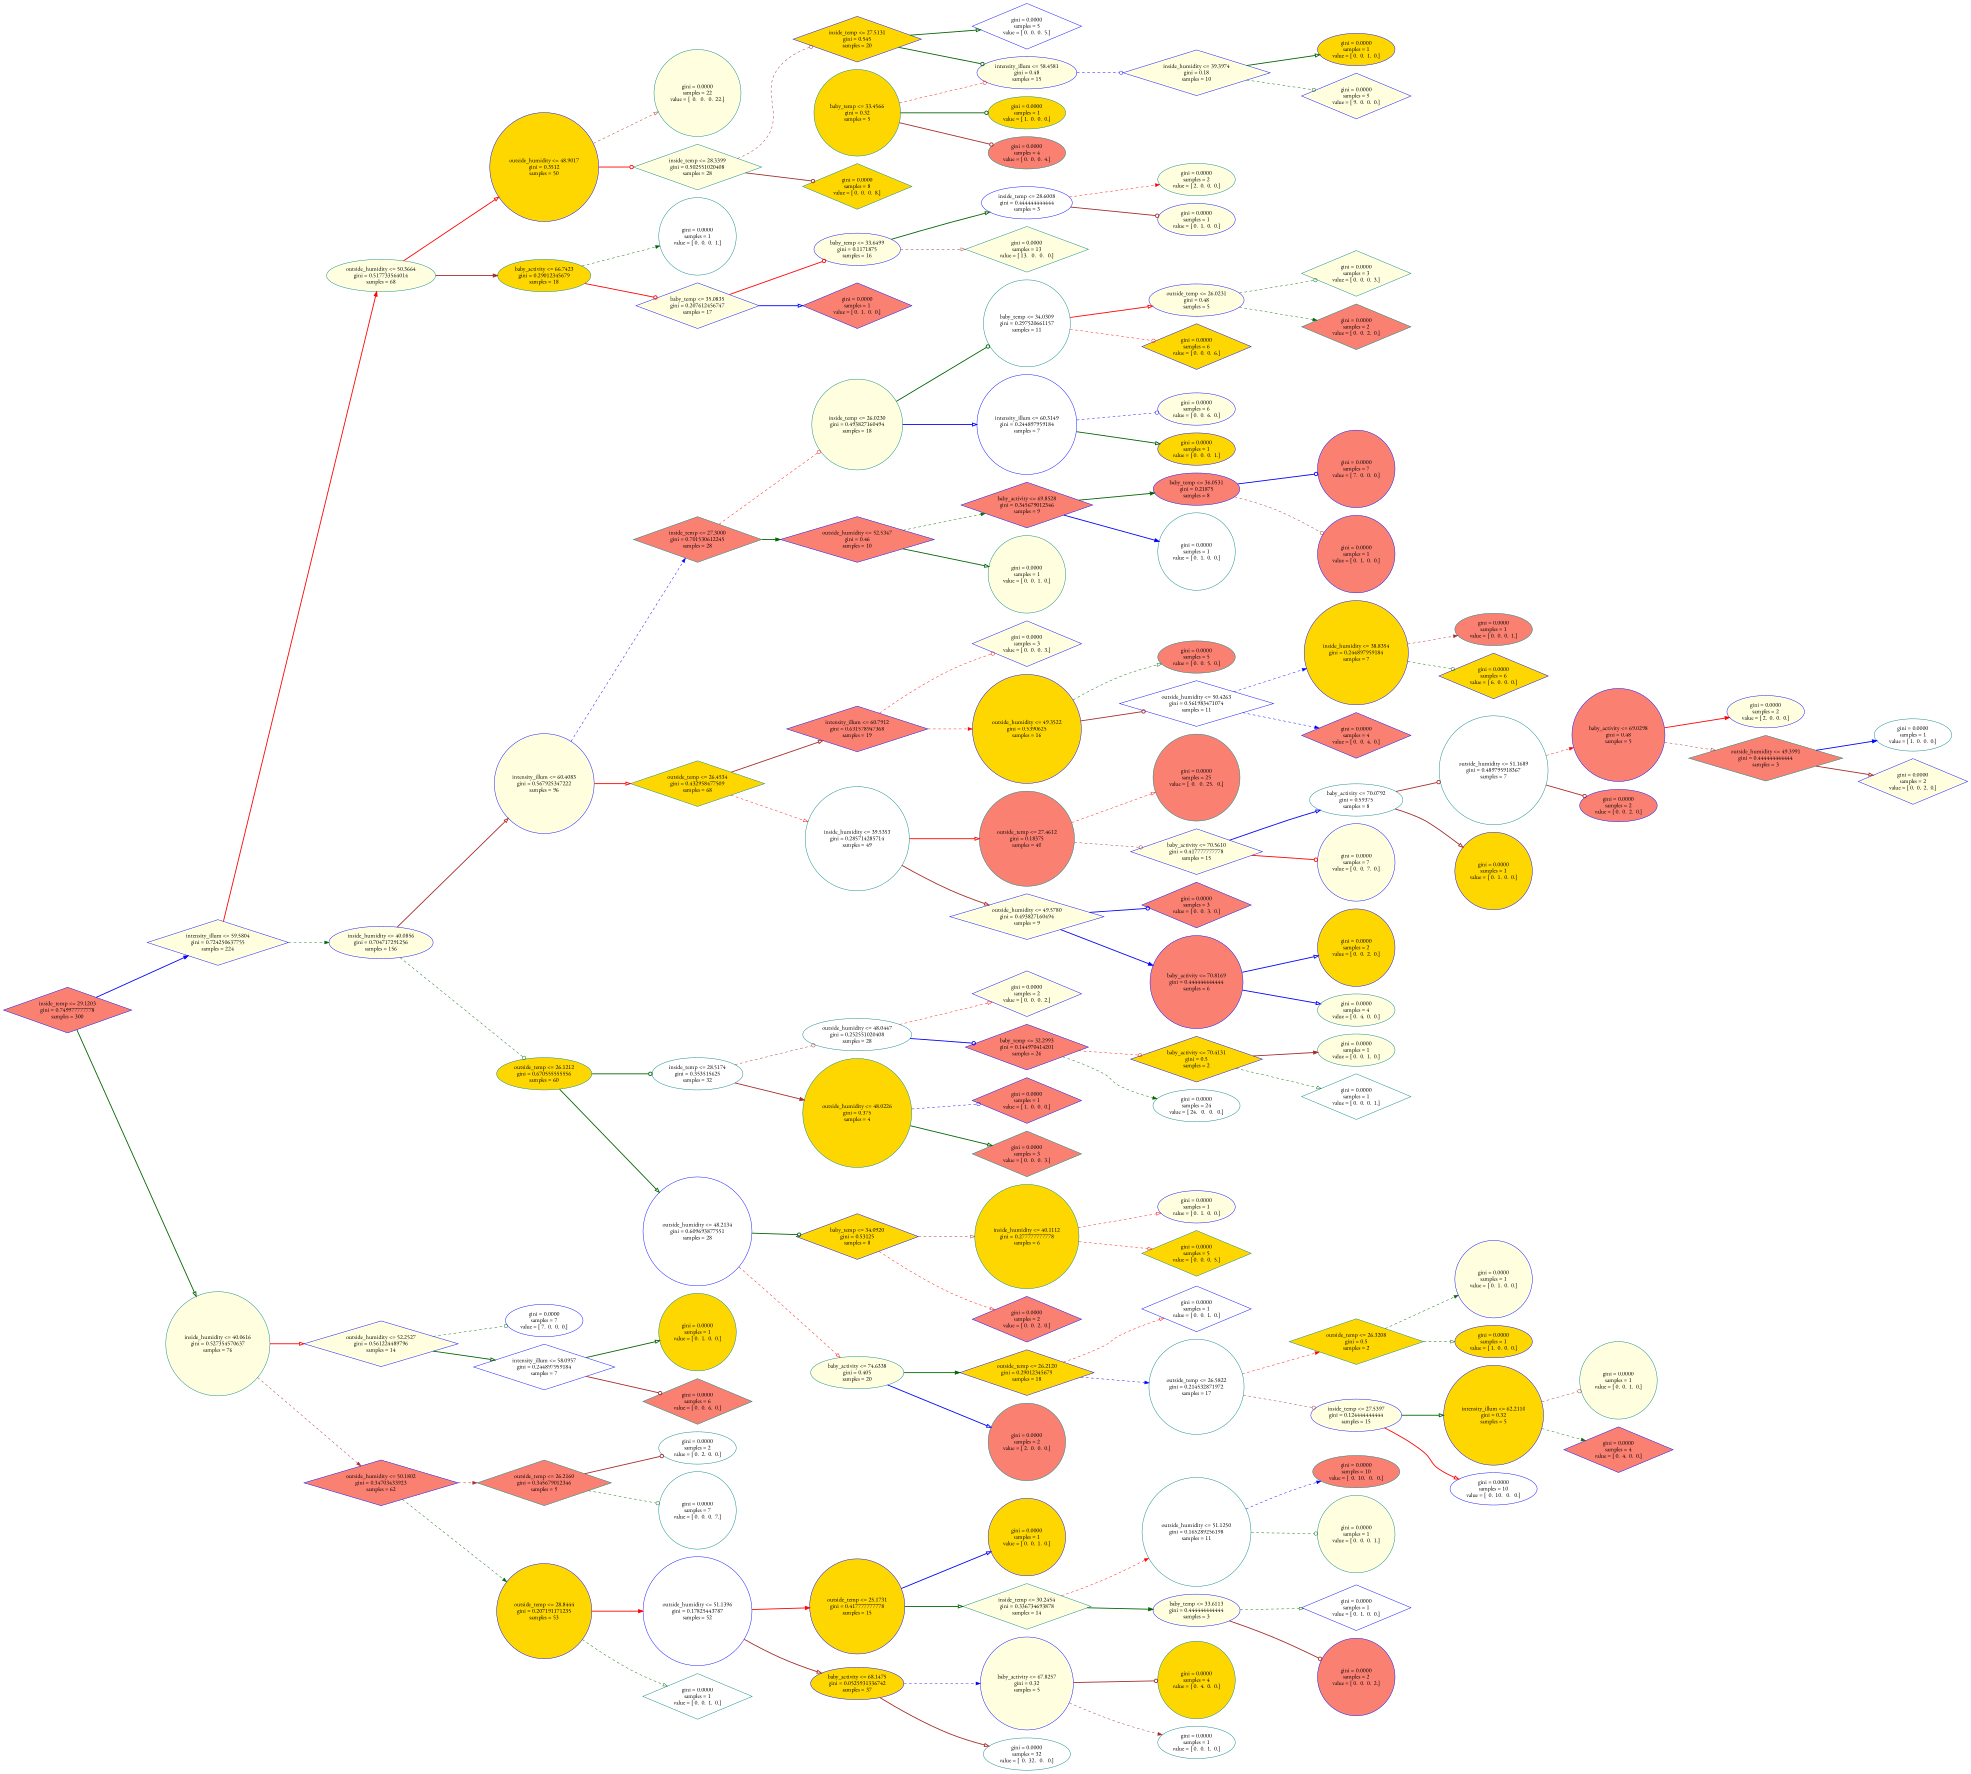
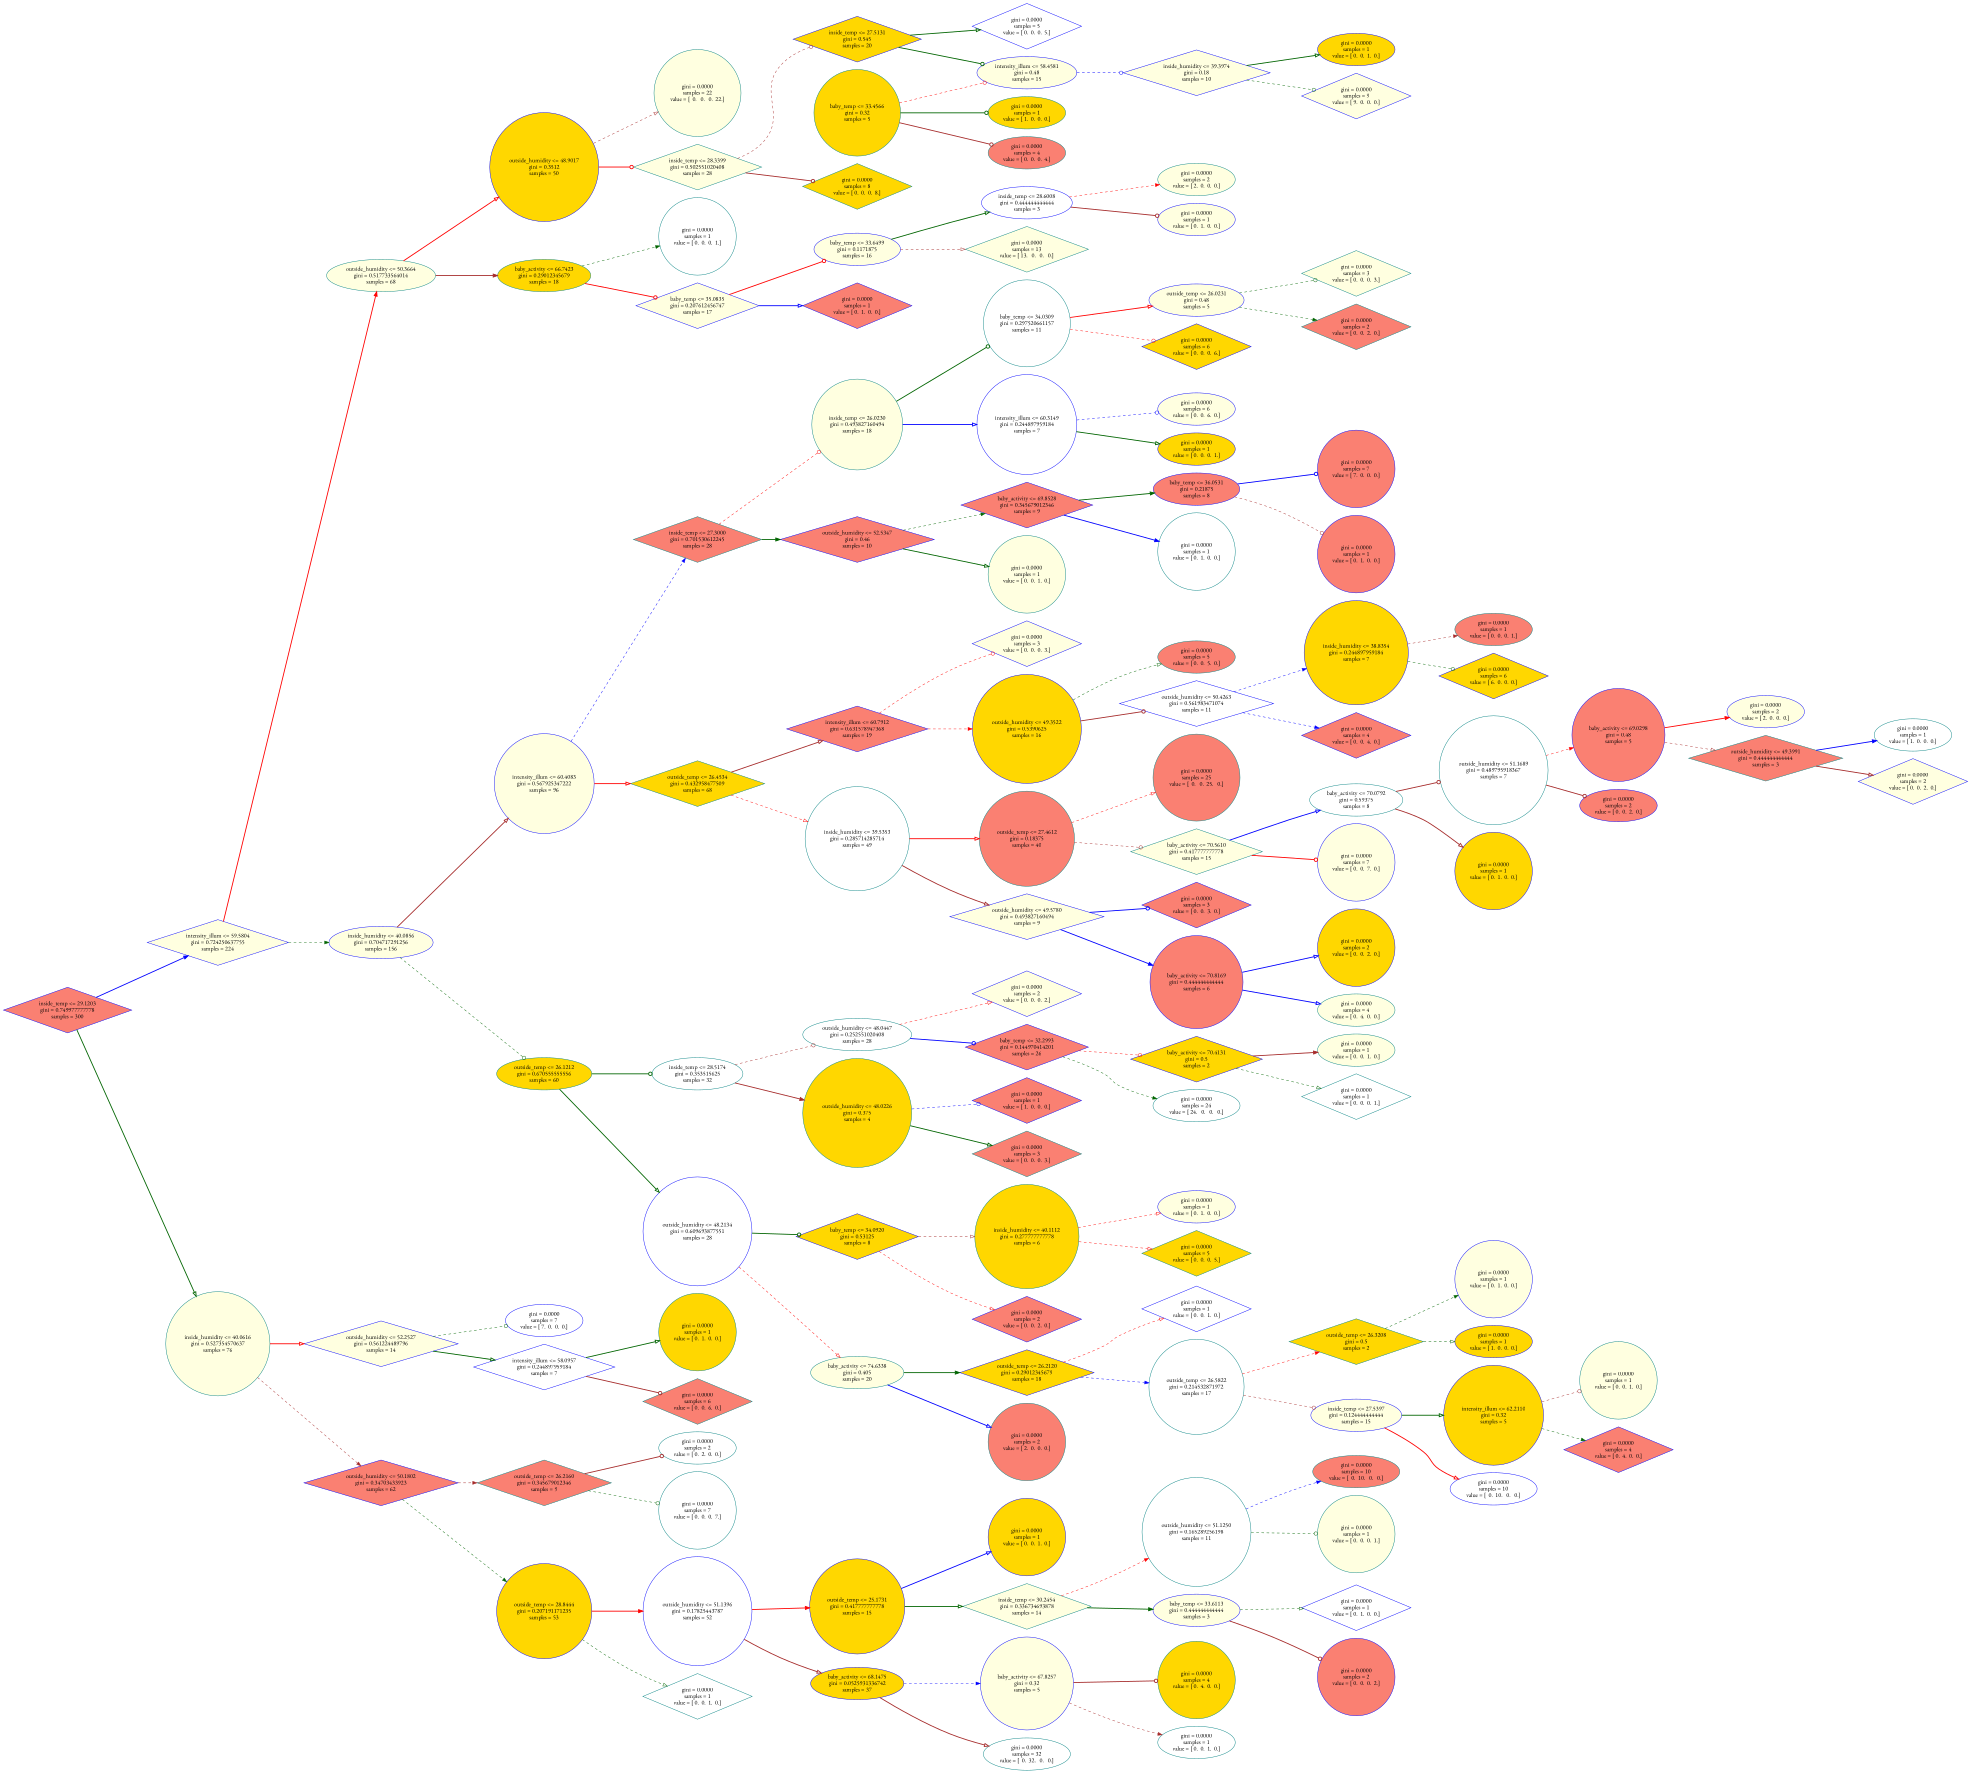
node "baby_activity <= 70.5610 gini = 0.417777777778 samples = 15": color blue -> teal
